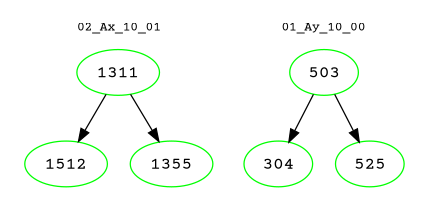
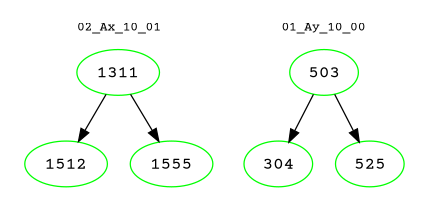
node "1355": label "1355" -> "1555"
